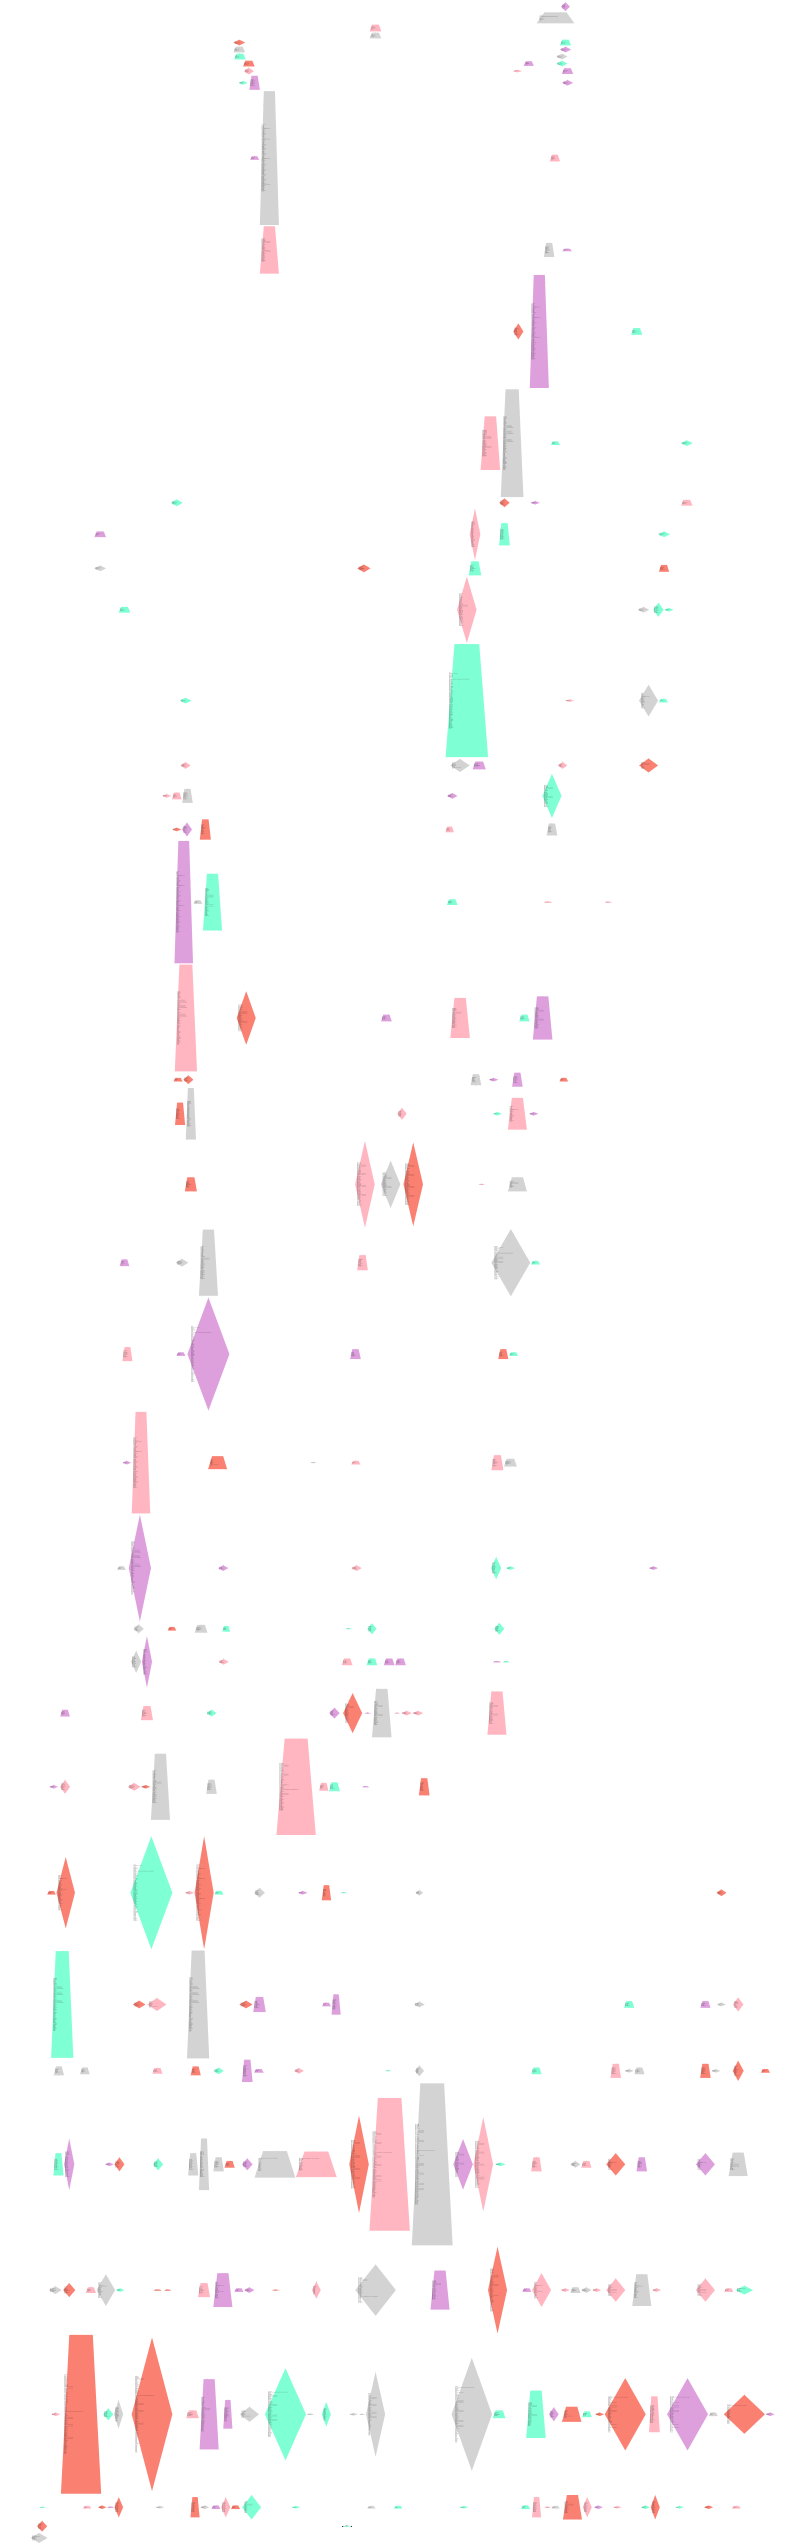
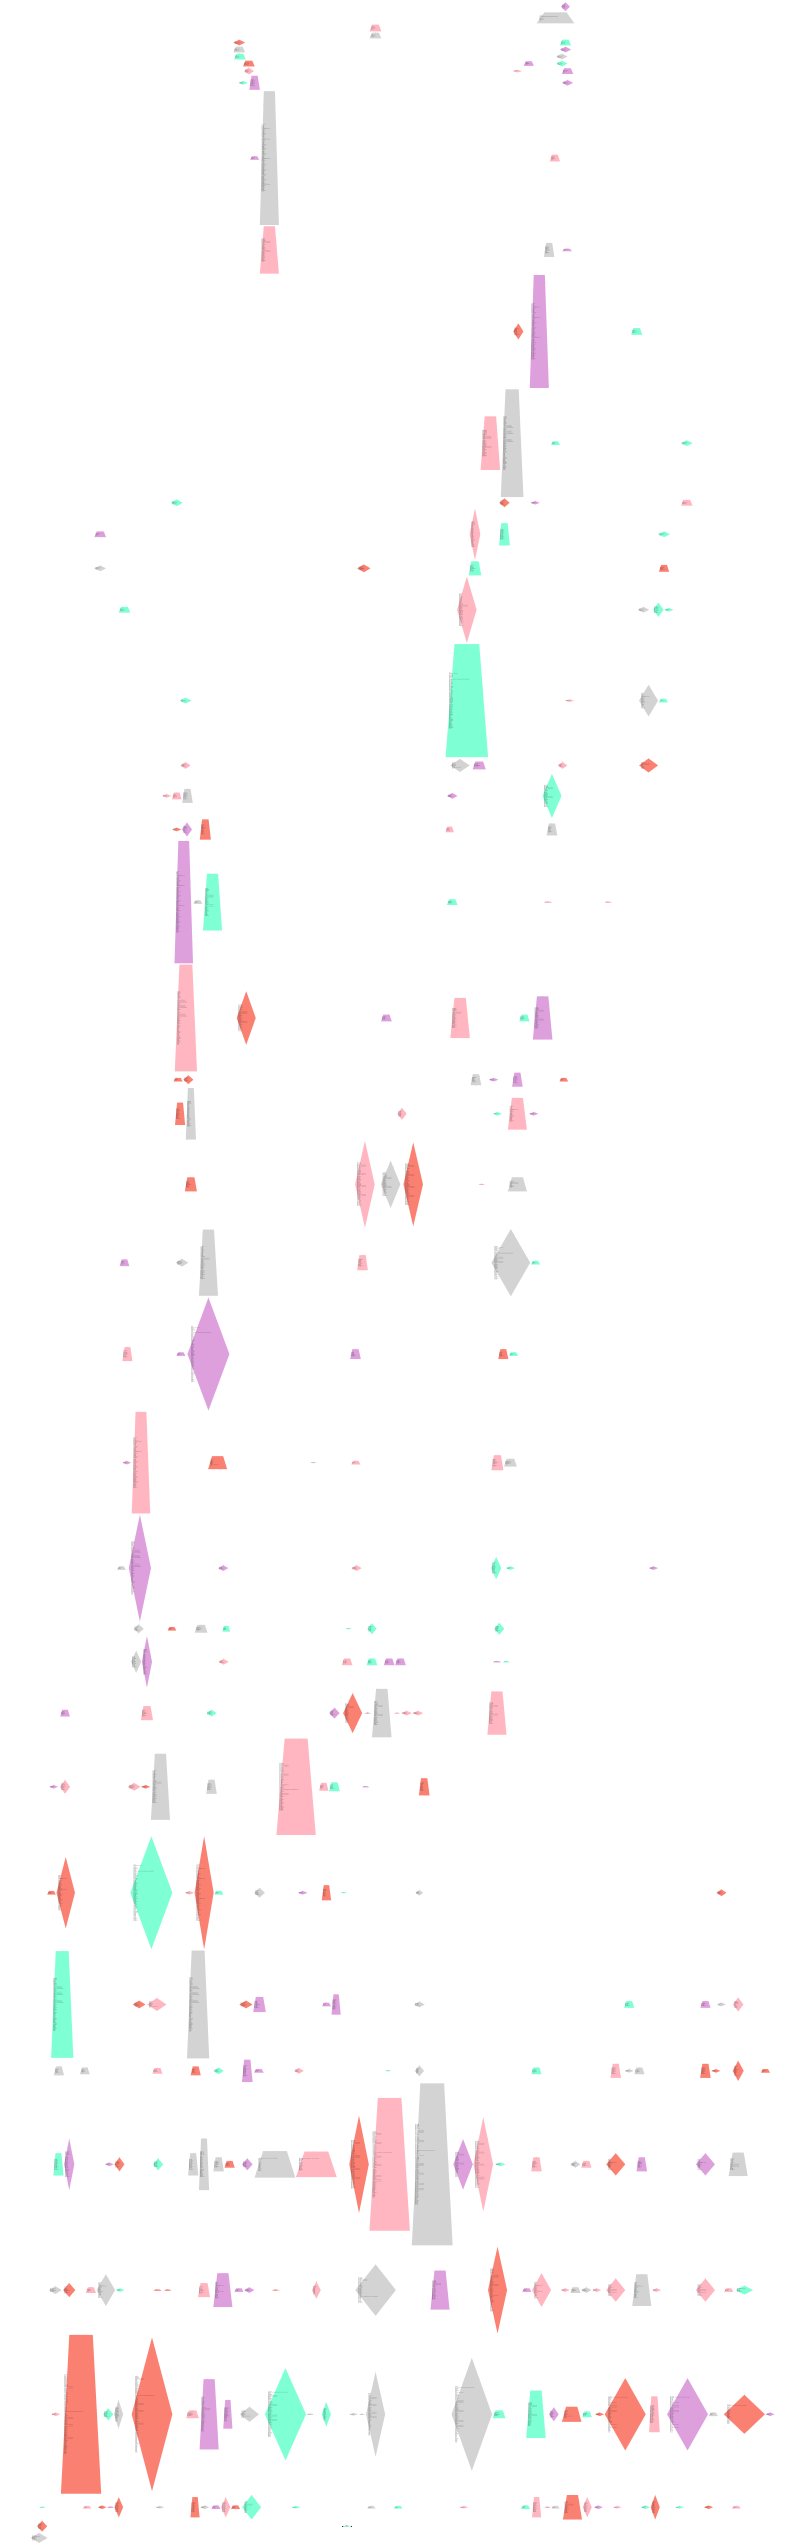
node "2070: PUSH1 0x00 2072: DUP1 2073: REVERT": fillcolor lightgrey -> salmon
node "1085: JUMPDEST 1086: STOP": fillcolor aquamarine -> lightpink
